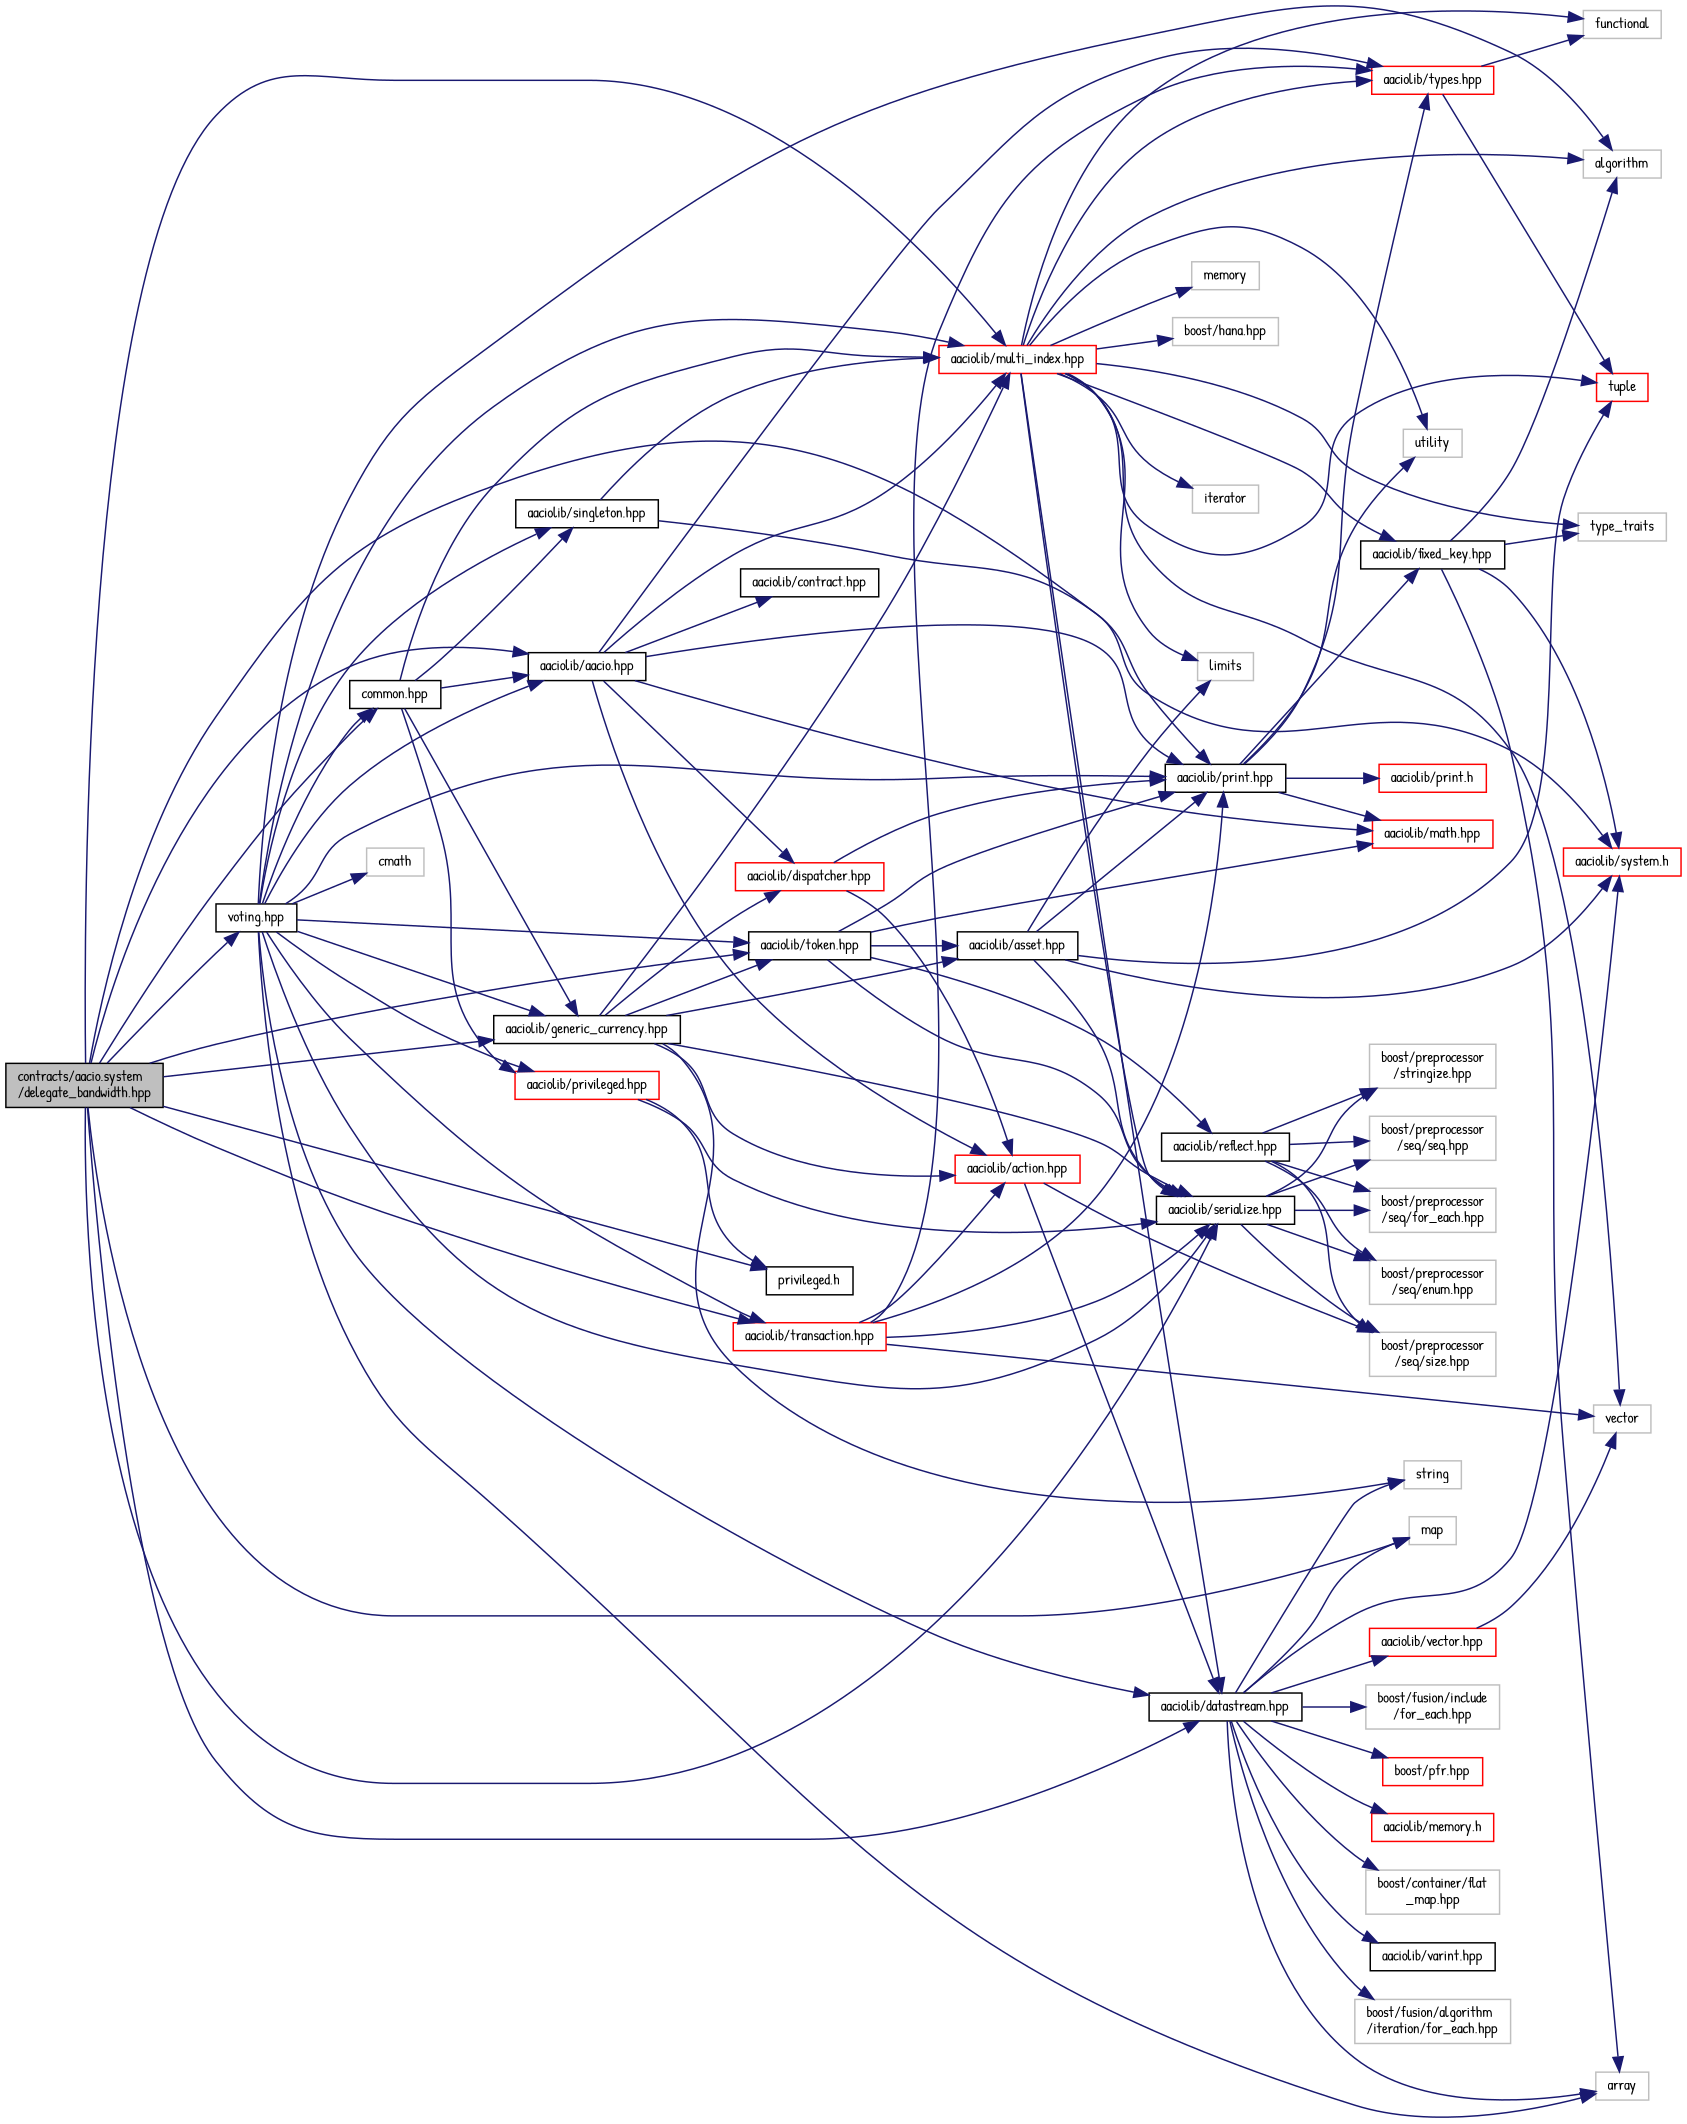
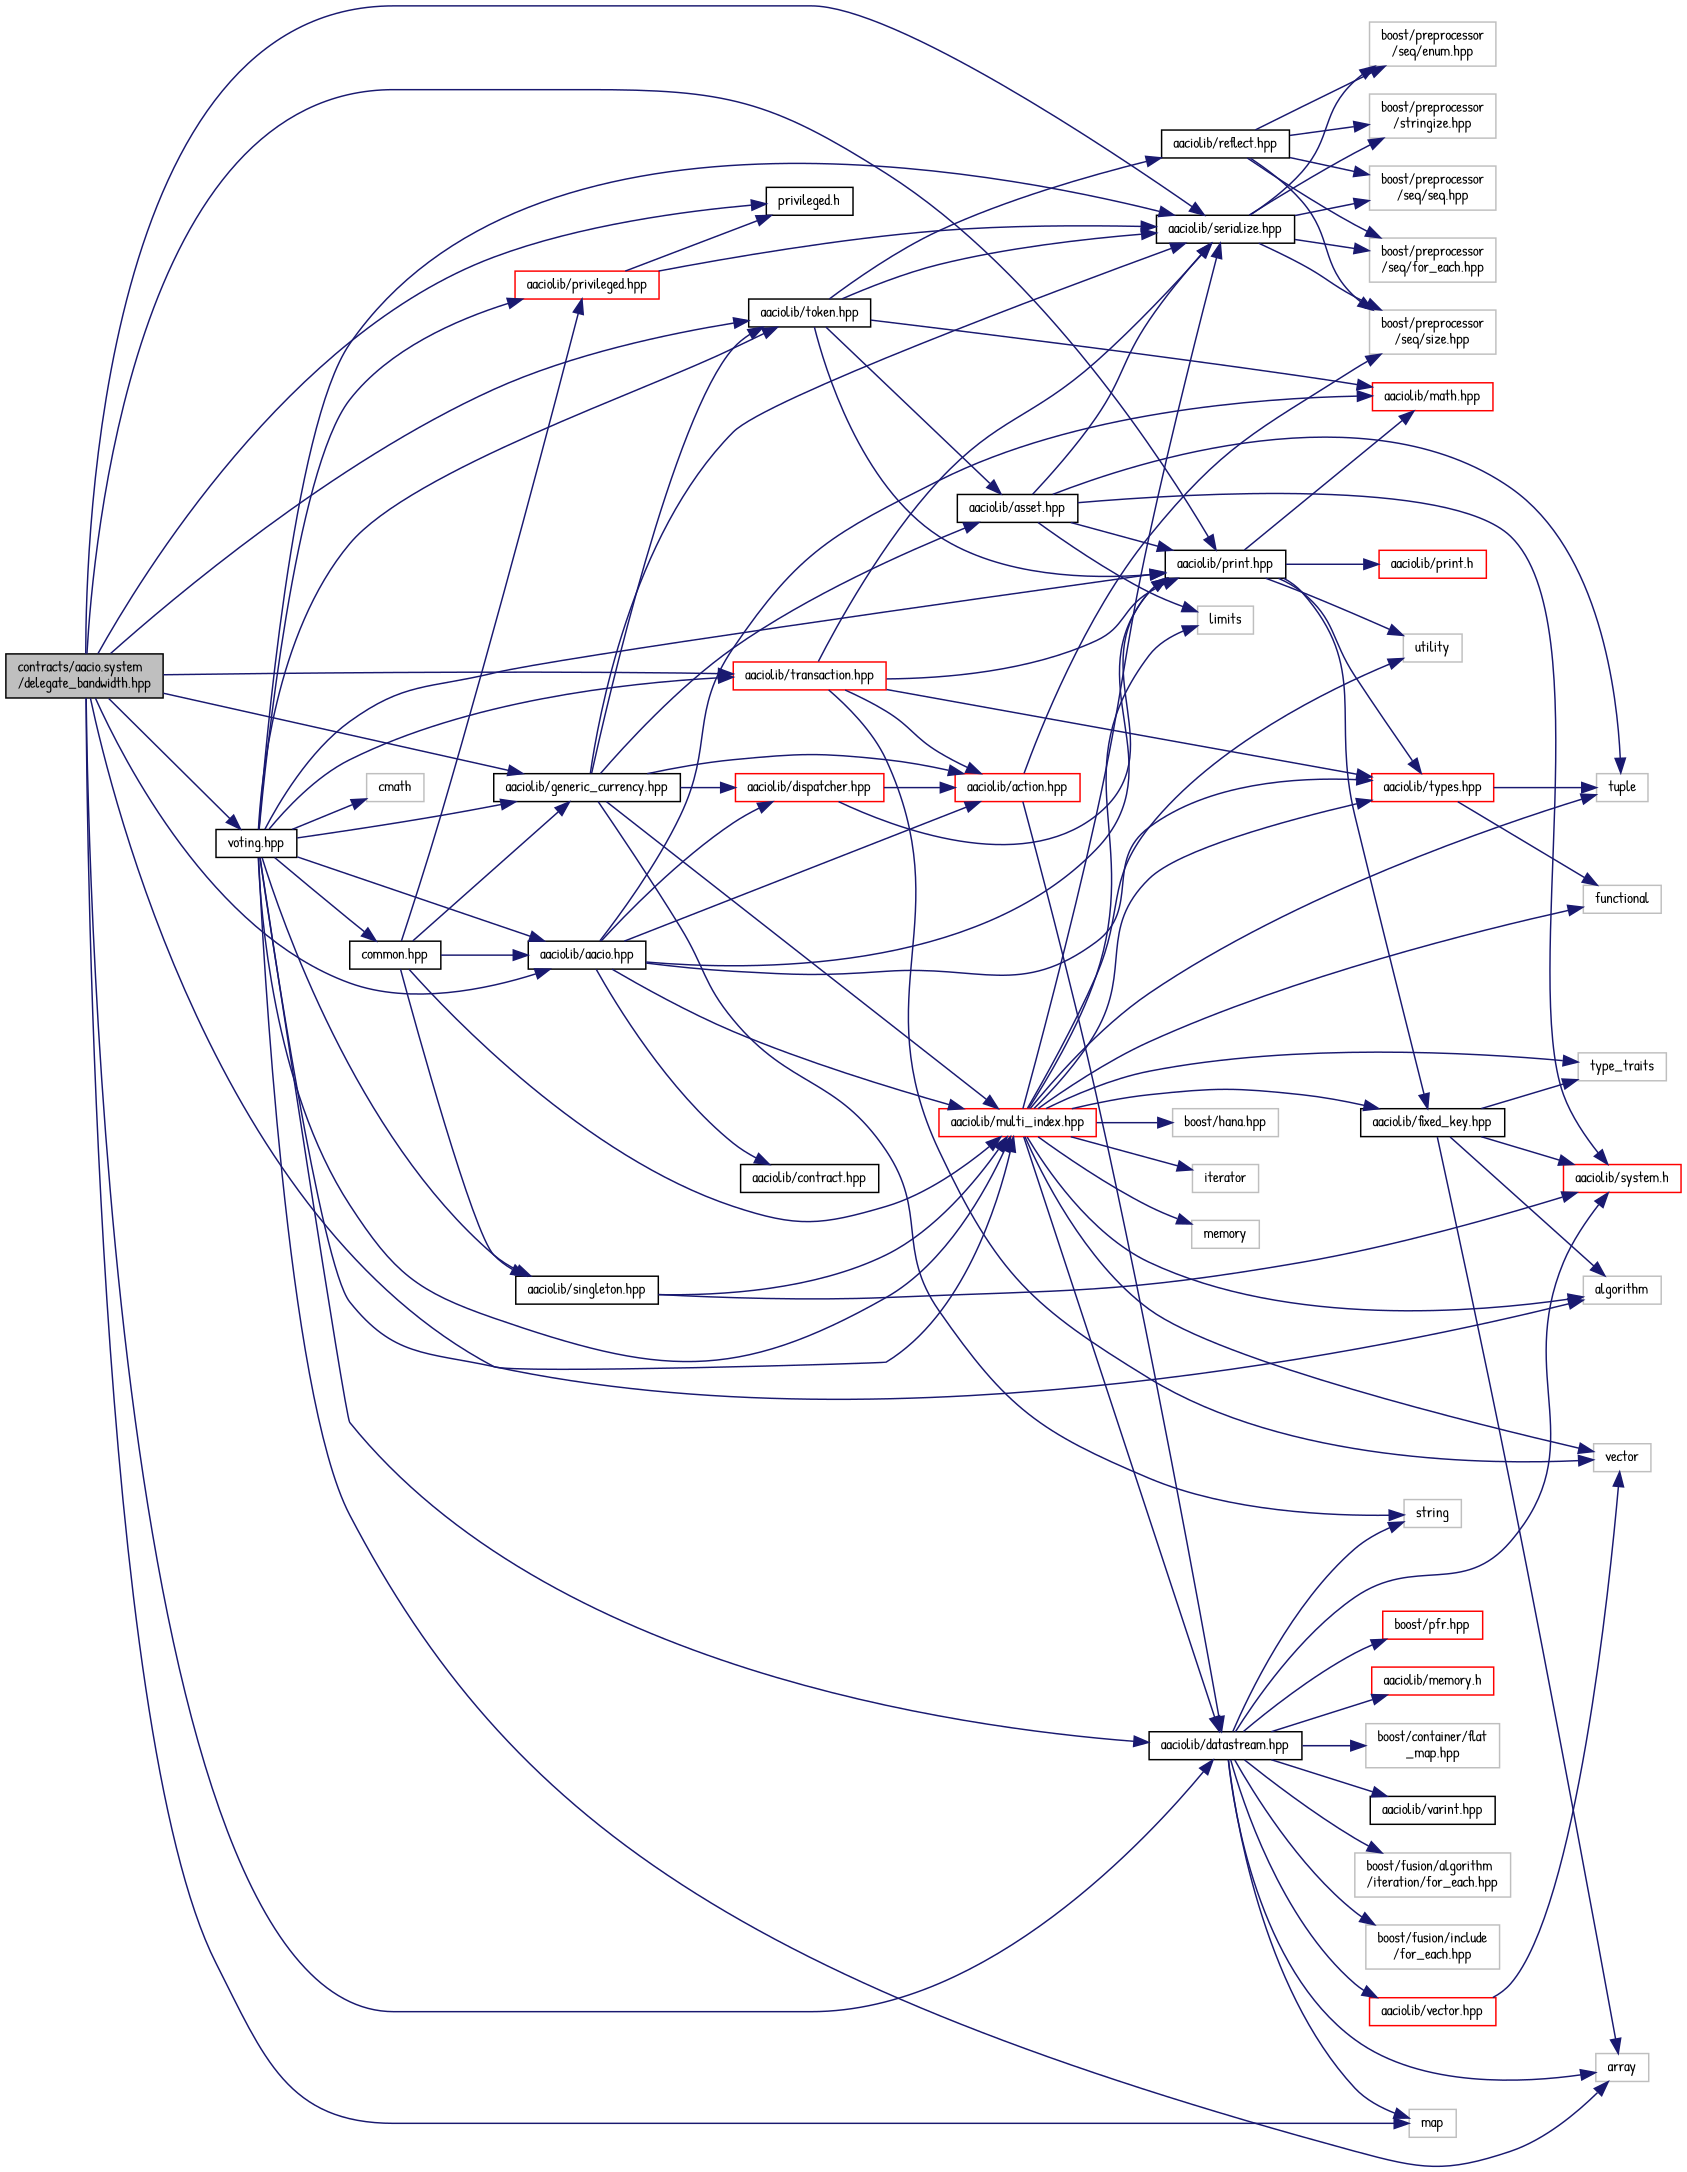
node "tuple": color red -> grey75
edge "contracts/aacio.system /delegate_bandwidth.hpp" -> "common.hpp": removed
